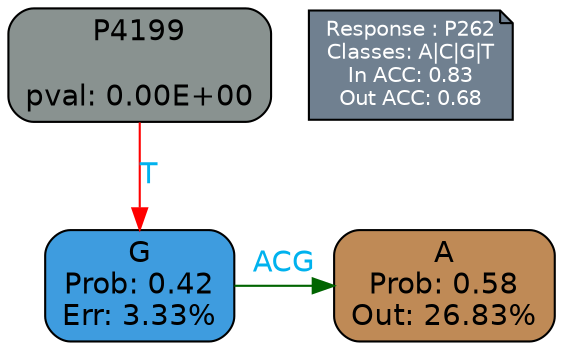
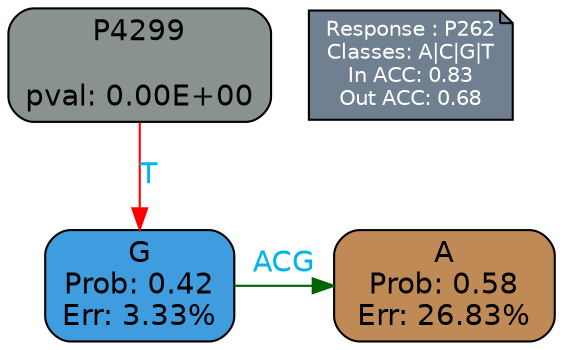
node "P4199 pval: 0.00E+00": label "P4199 pval: 0.00E+00" -> "P4299 pval: 0.00E+00"
node "A Prob: 0.58 Out: 26.83%": label "A Prob: 0.58 Out: 26.83%" -> "A Prob: 0.58 Err: 26.83%"
